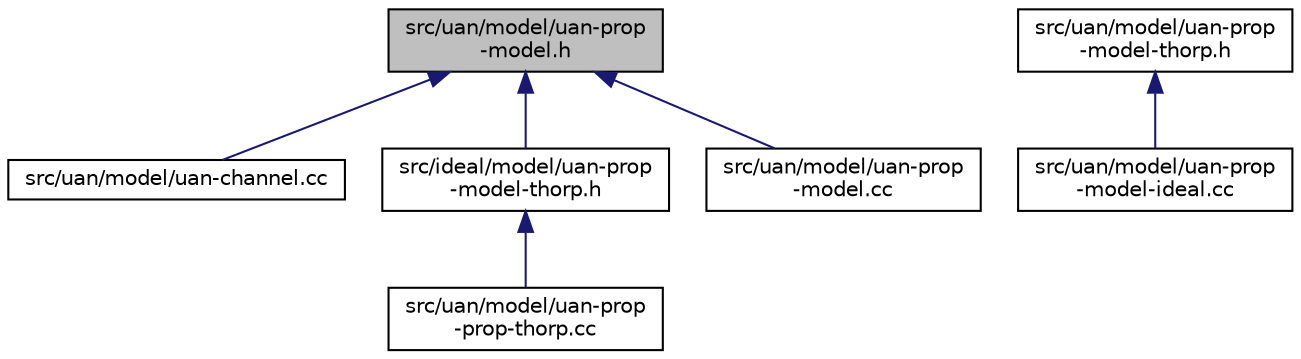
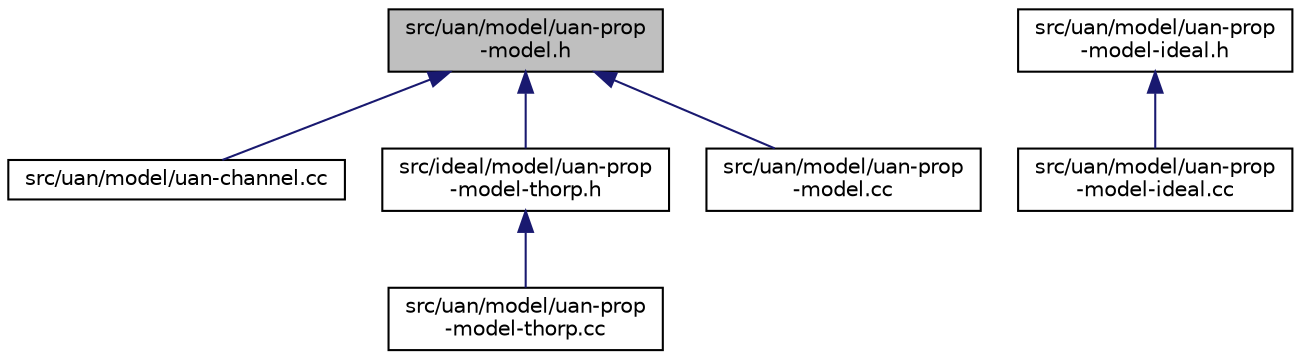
node "src/uan/model/uan-prop -model-thorp.h": label "src/uan/model/uan-prop -model-thorp.h" -> "src/uan/model/uan-prop -model-ideal.h"
node "src/uan/model/uan-prop -prop-thorp.cc": label "src/uan/model/uan-prop -prop-thorp.cc" -> "src/uan/model/uan-prop -model-thorp.cc"
